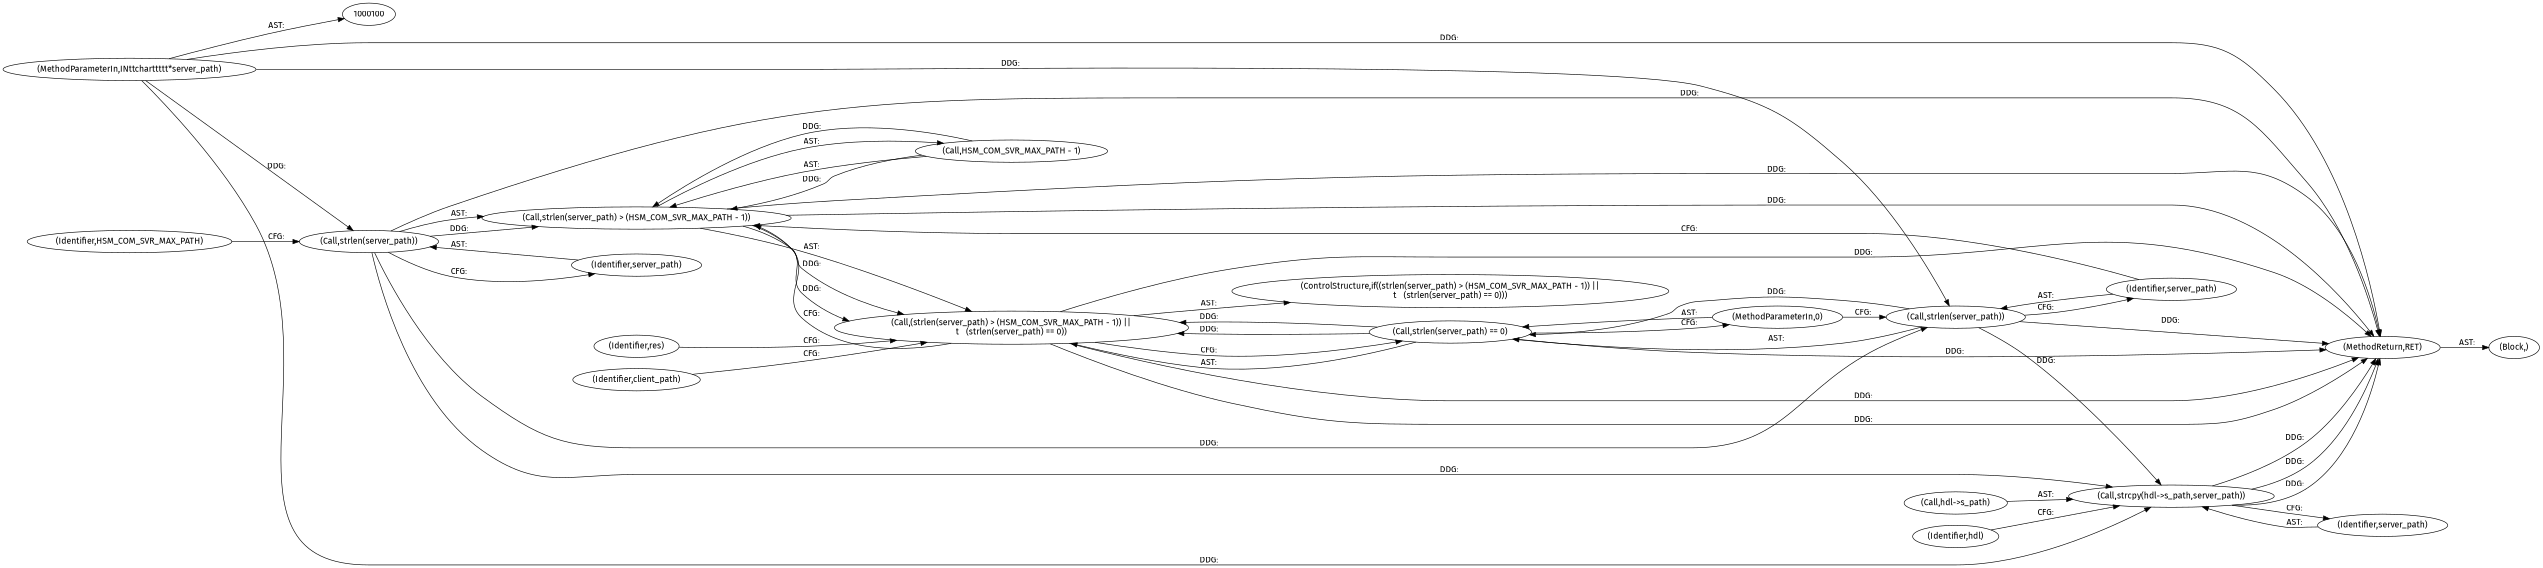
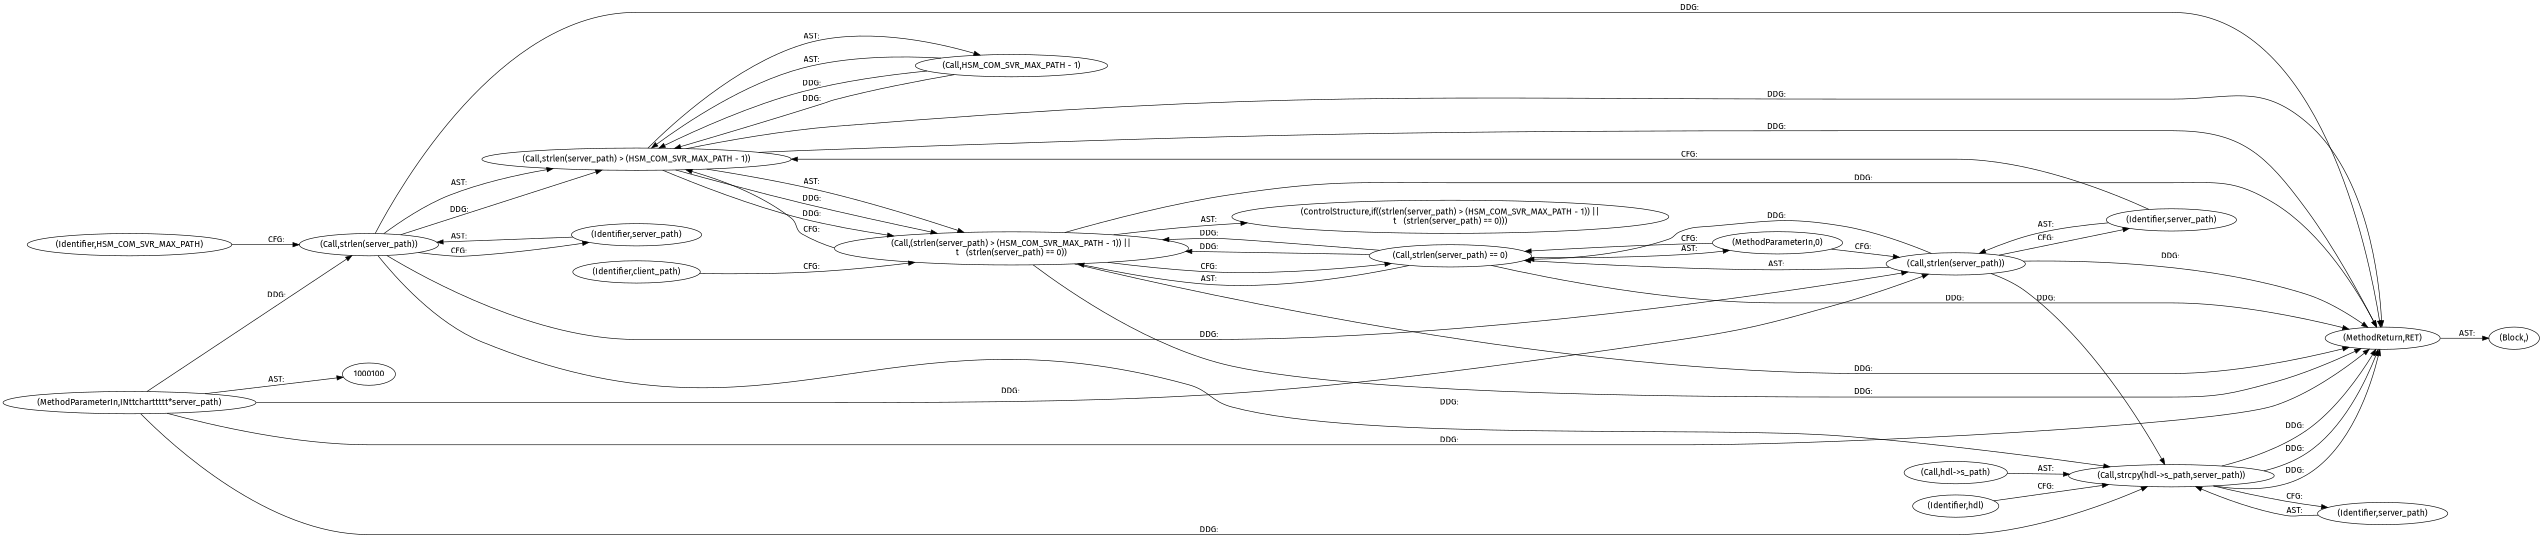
edge "(MethodParameterIn,0)" -> "(Call,strlen(server_path) == 0)": label "AST: " -> "CFG: "
edge "(Call,strlen(server_path) == 0)" -> "(MethodParameterIn,0)": label "CFG: " -> "AST: "
node "(Identifier,res)": removed
